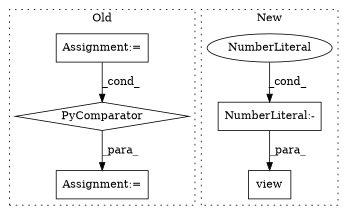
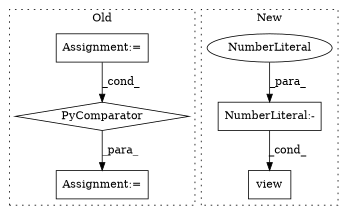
edge "NumberLiteral" -> "NumberLiteral:-": label "_cond_" -> "_para_"
edge "NumberLiteral:-" -> "view": label "_para_" -> "_cond_"
